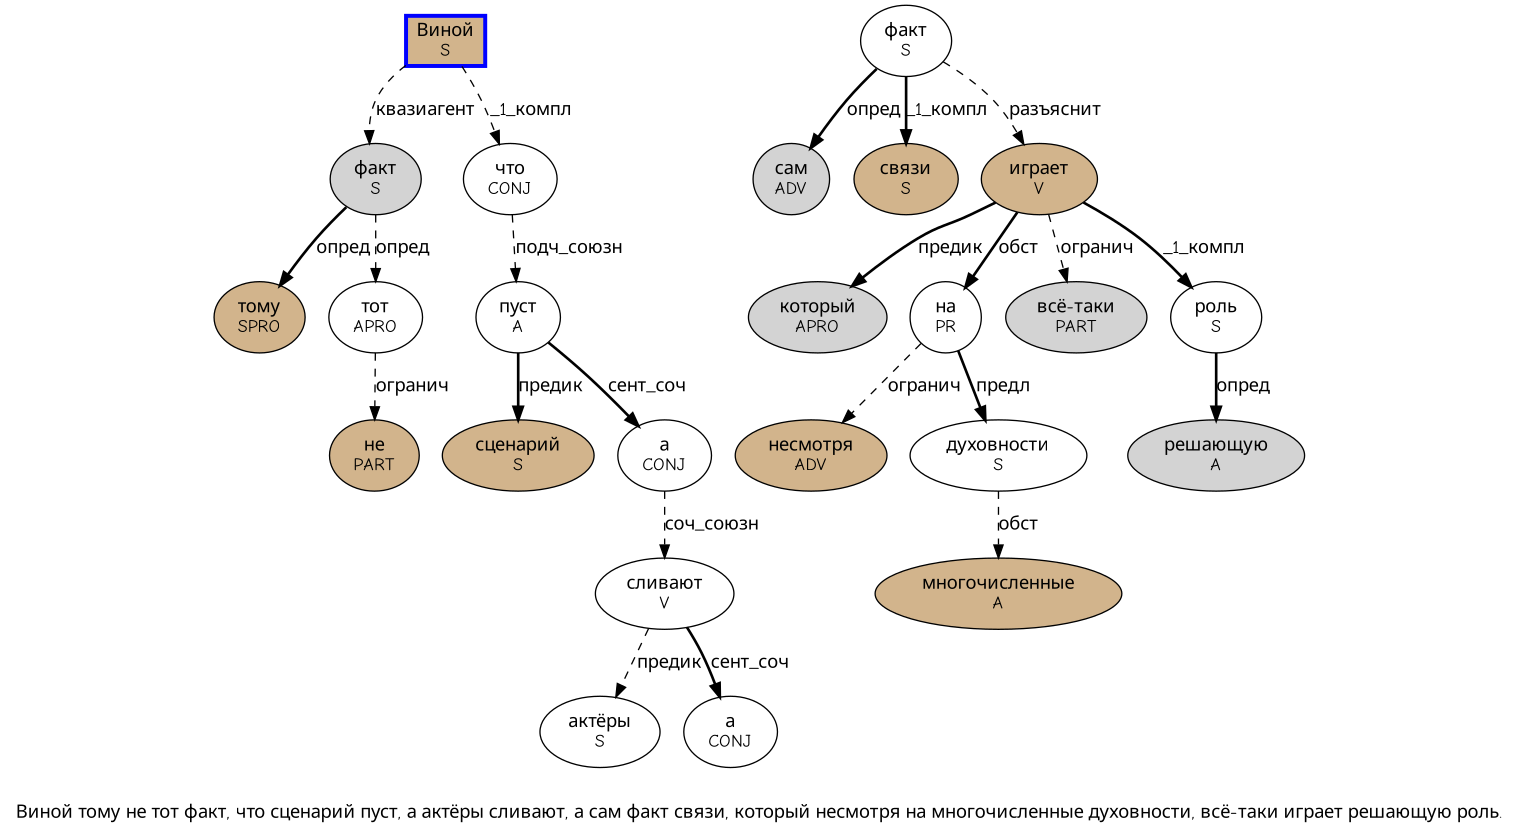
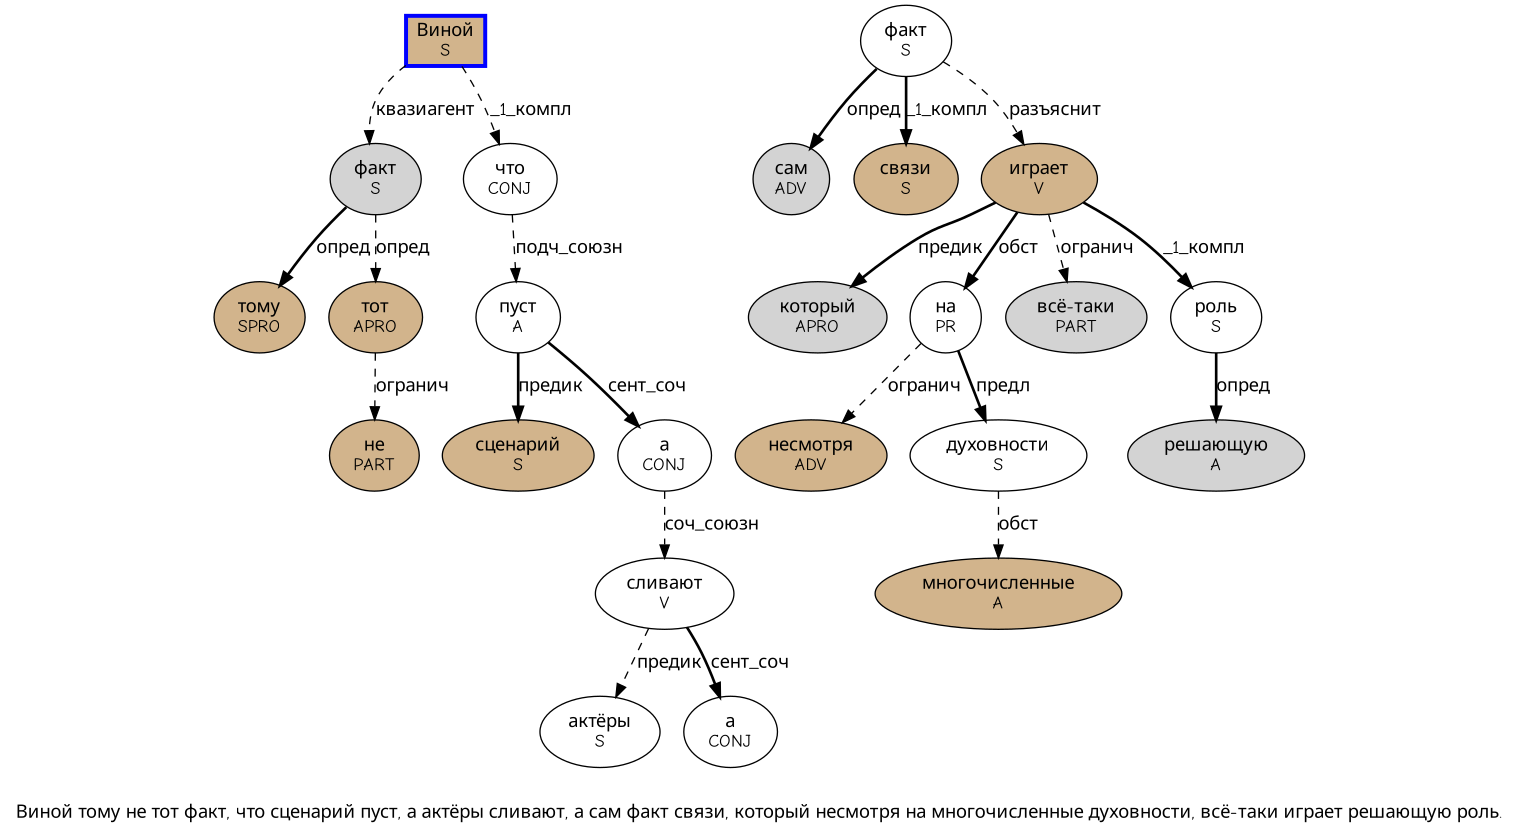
node "тот APRO": fillcolor white -> tan
